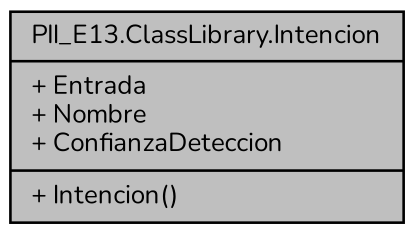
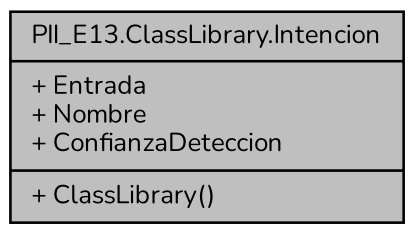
node "PII_E13.ClassLibrary.Intencion": text "+ Intencion()" -> "+ ClassLibrary()"
